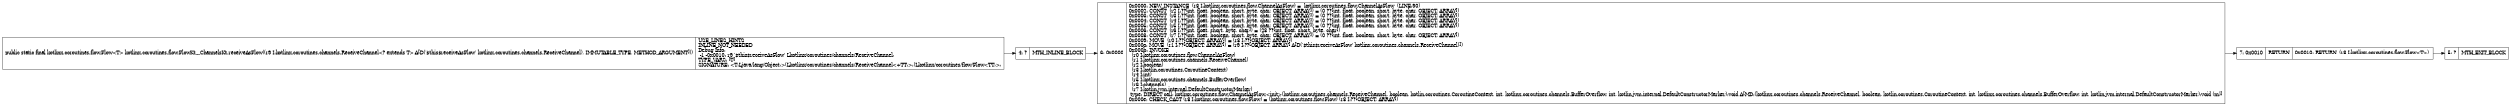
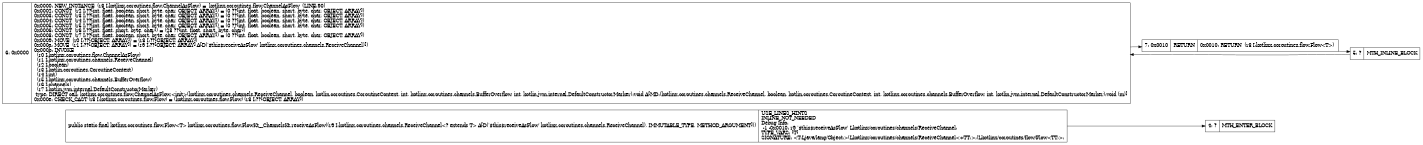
node "4: ?": text "MTH_INLINE_BLOCK" -> "MTH_ENTER_BLOCK"
edge "4: ?" -> "6: 0x0000": now "5: ?" -> "6: 0x0000"
node "5: ?": text "MTH_EXIT_BLOCK" -> "MTH_INLINE_BLOCK"
